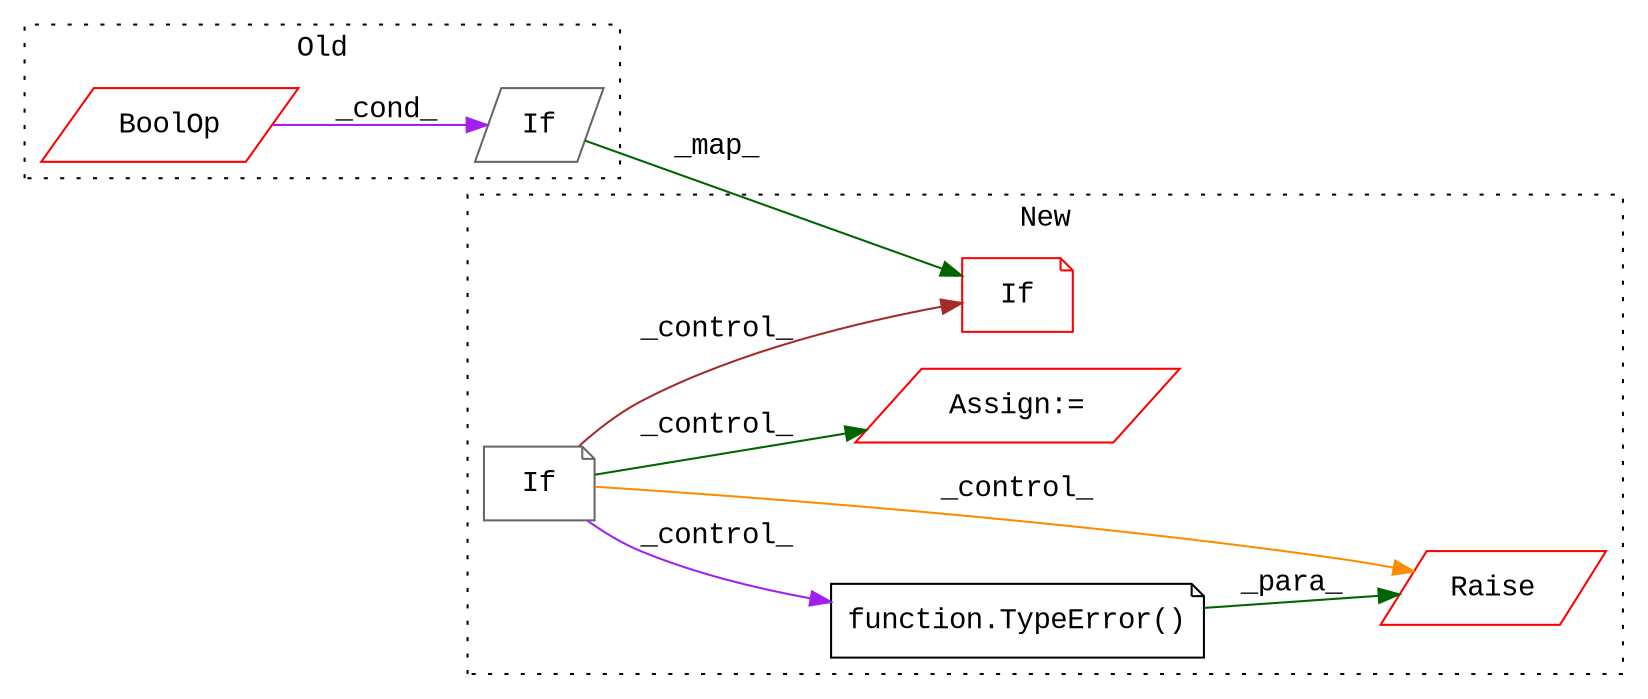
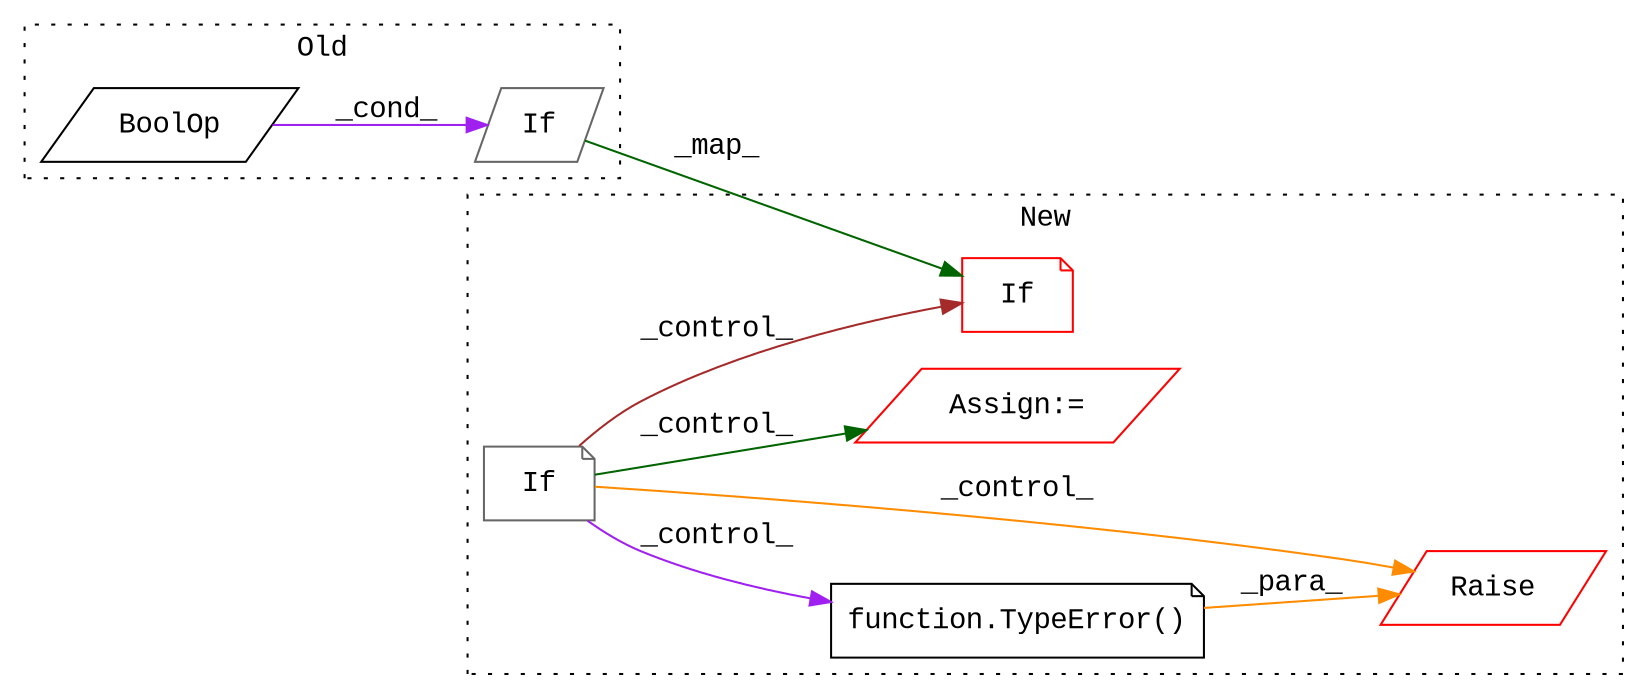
node "BoolOp": color red -> black
edge "function.TypeError()" -> "Raise": color darkgreen -> darkorange
